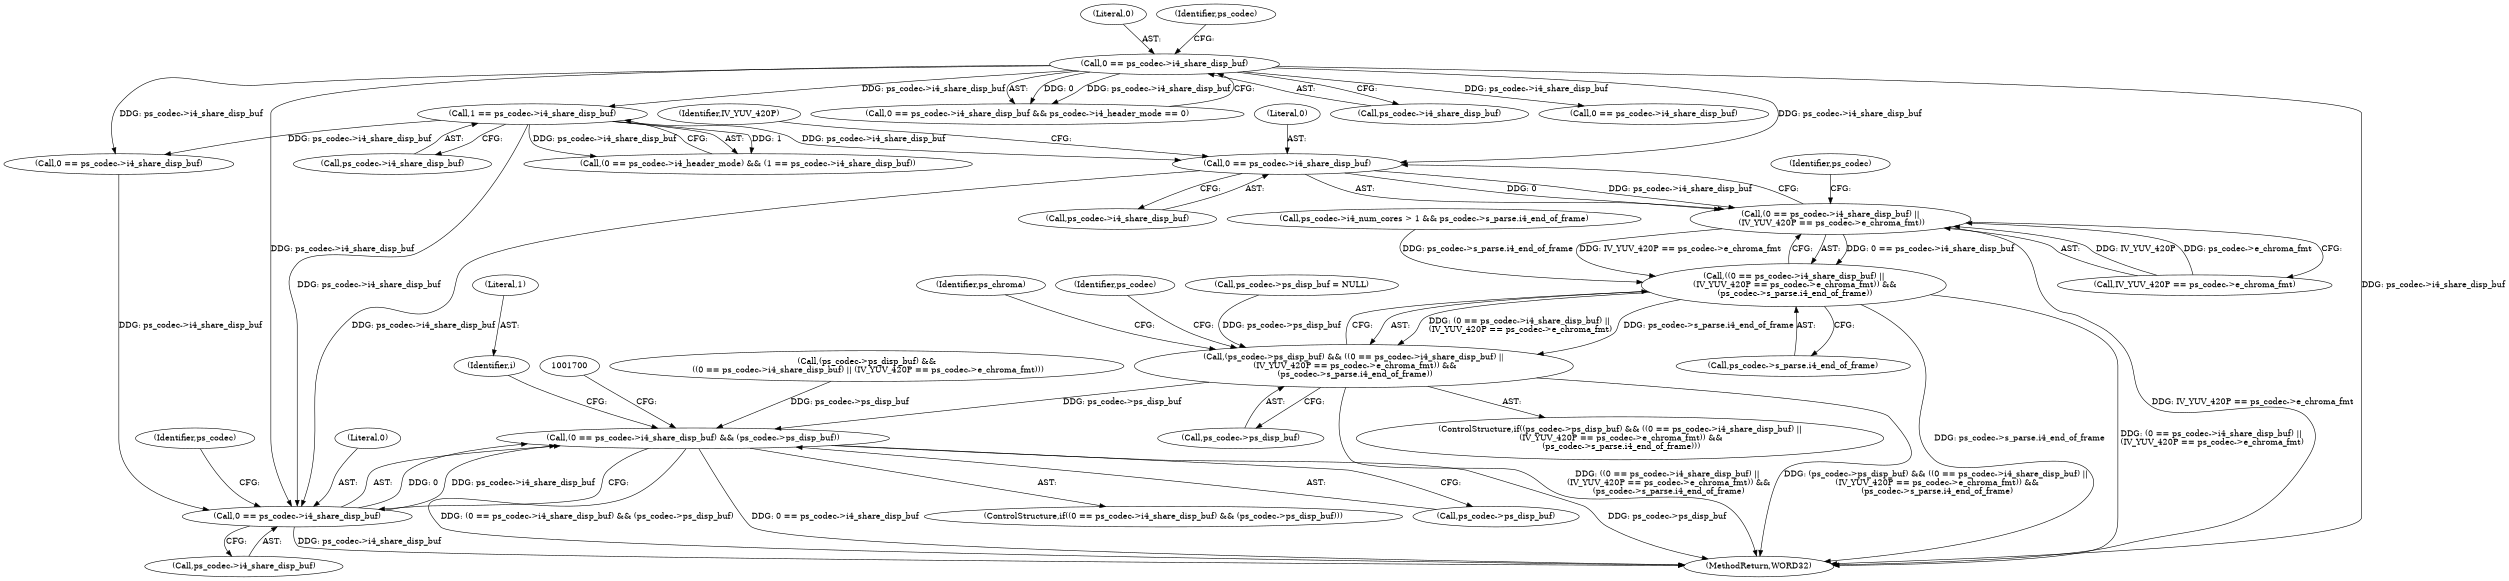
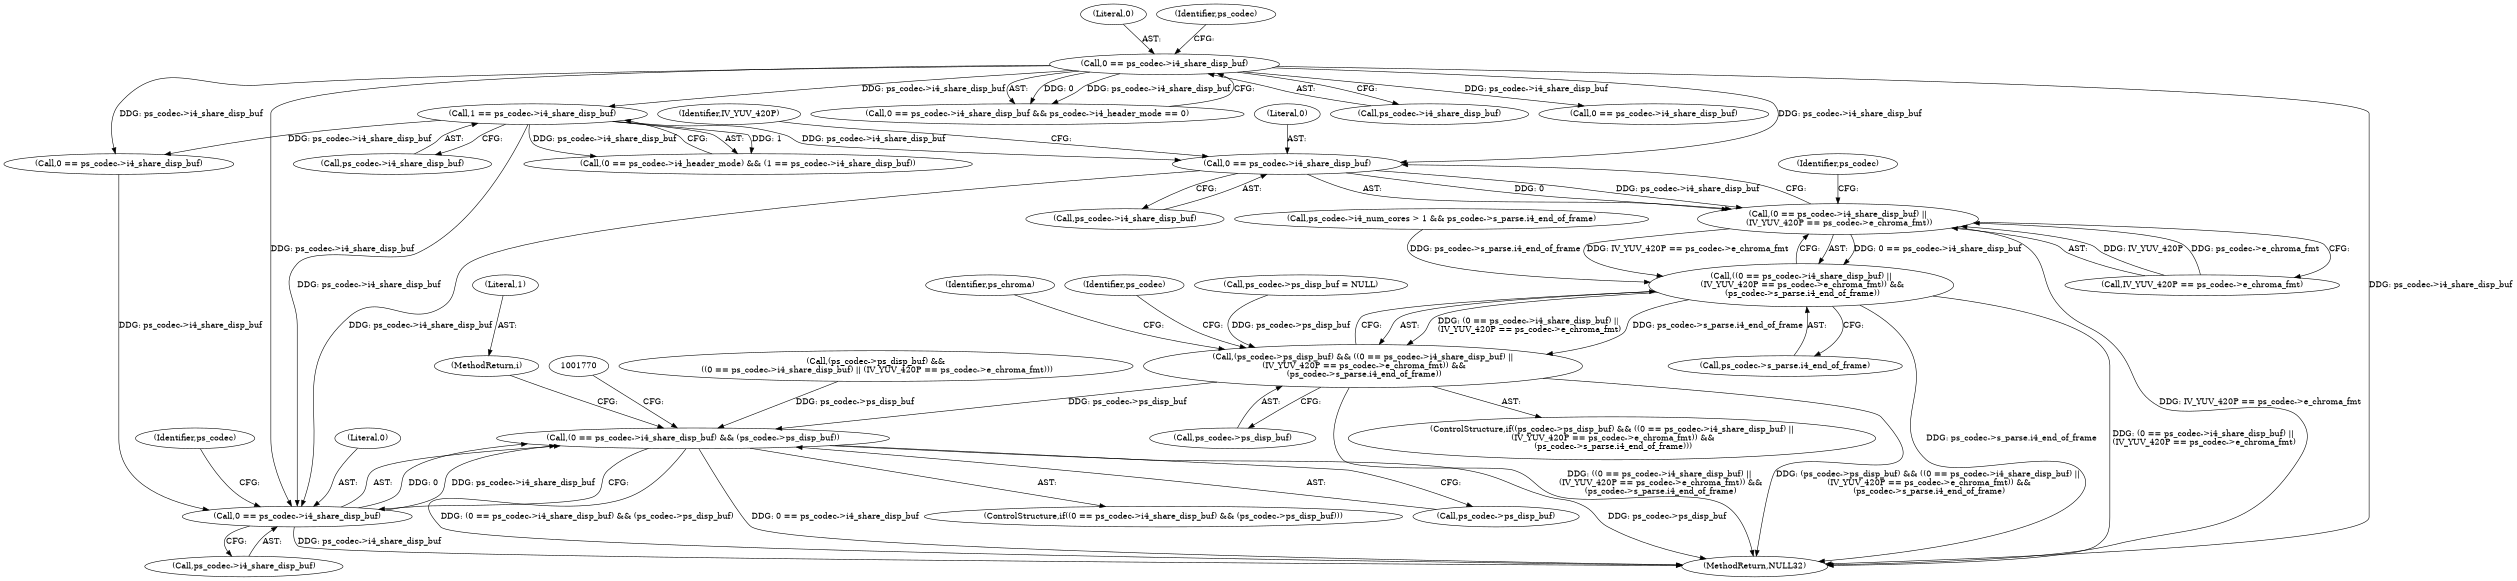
node "(Identifier,i)": label "(Identifier,i)" -> "(MethodReturn,i)"
node "1001700": label "1001700" -> "1001770"
node "(MethodReturn,WORD32)": label "(MethodReturn,WORD32)" -> "(MethodReturn,NULL32)"
